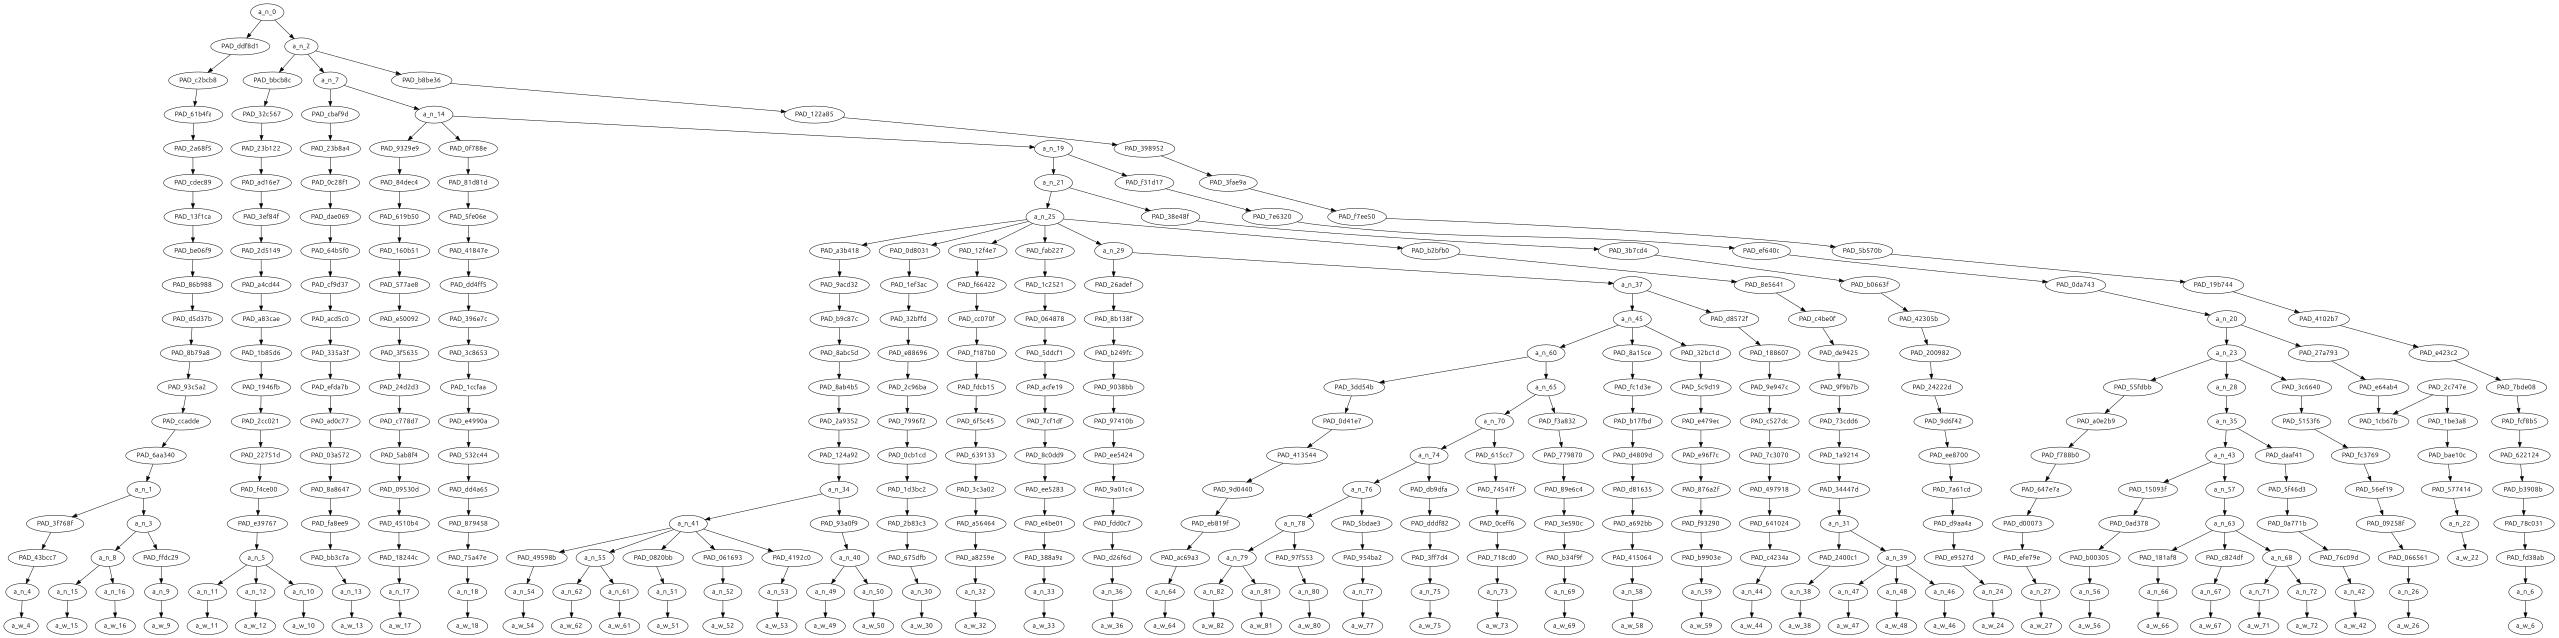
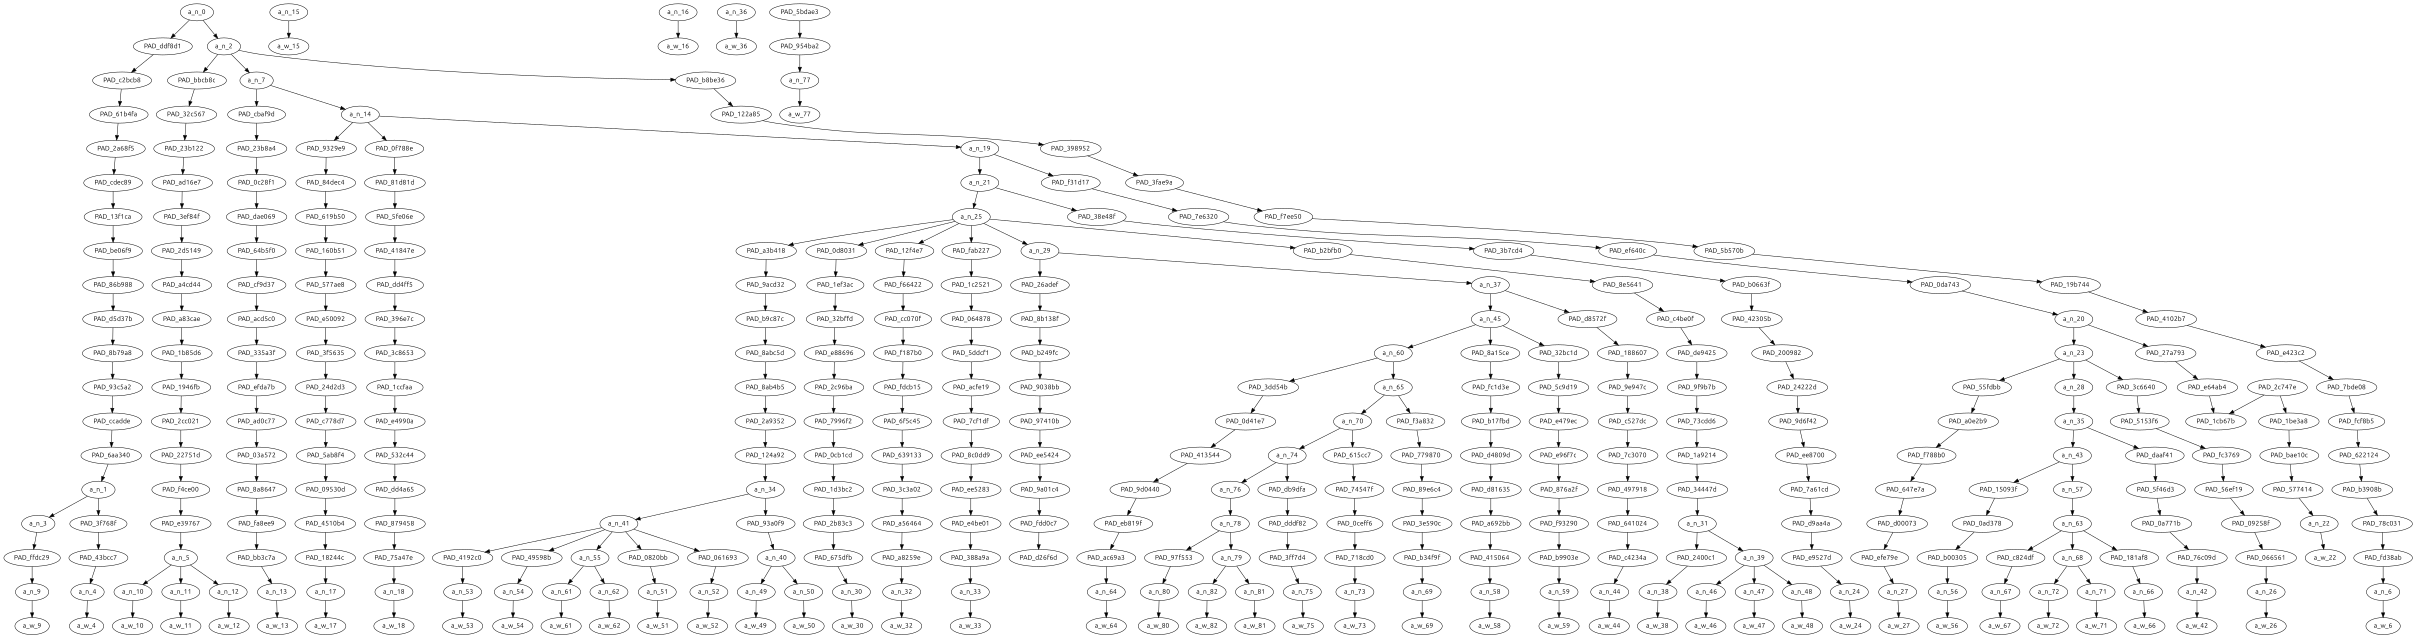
edge "a_n_76" -> "PAD_5bdae3": removed
node "a_n_8": removed
edge "PAD_d26f6d" -> "a_n_36": removed
